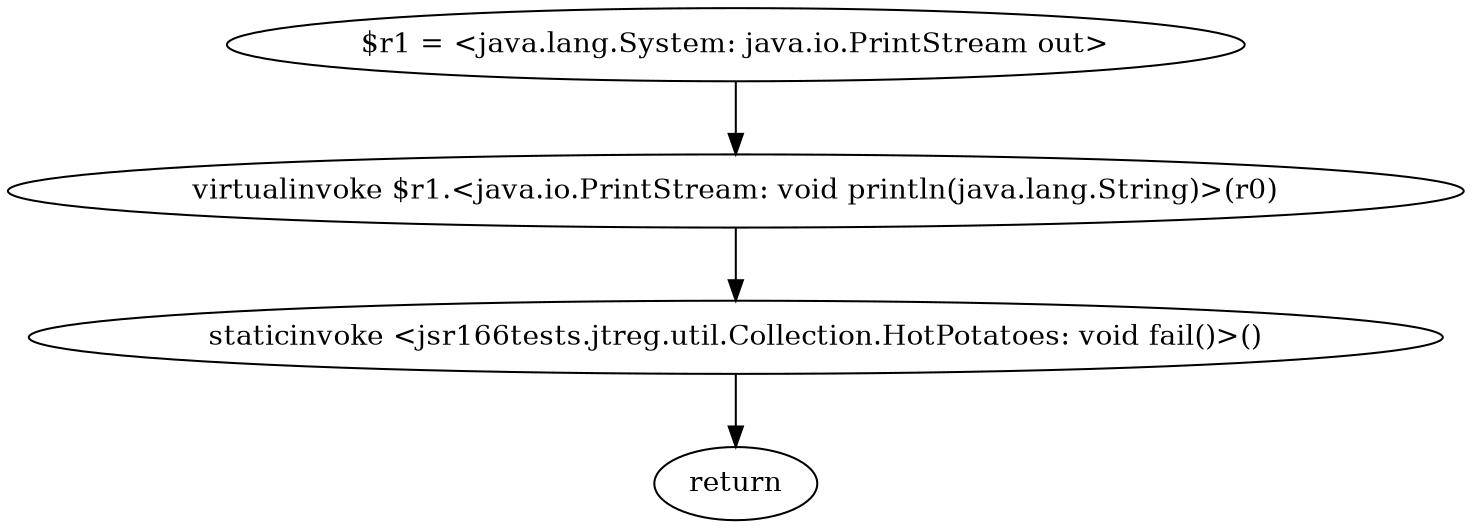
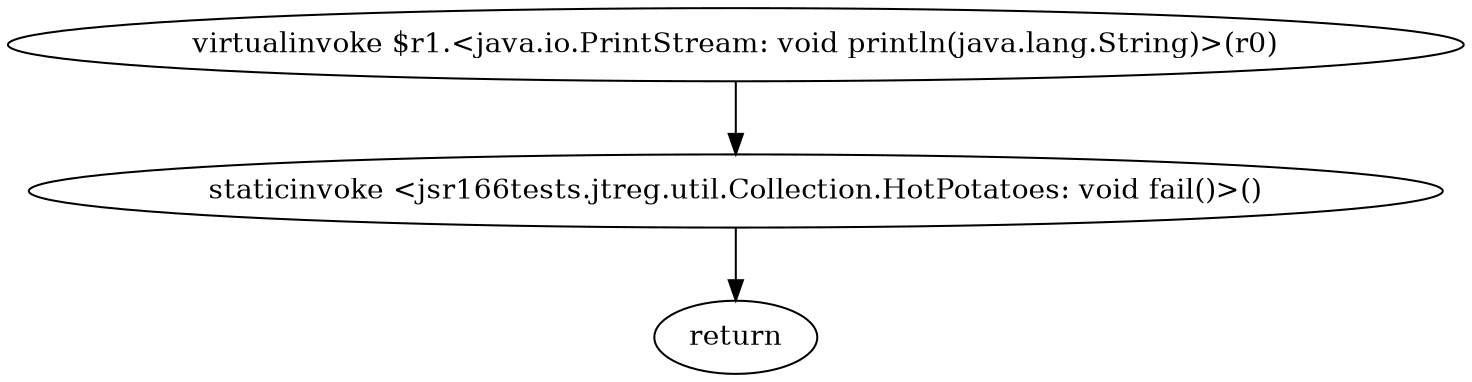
node "$r1 = <java.lang.System: java.io.PrintStream out>": removed
